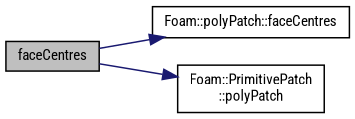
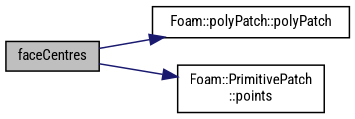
node "Foam::polyPatch::faceCentres": label "Foam::polyPatch::faceCentres" -> "Foam::polyPatch::polyPatch"
node "Foam::PrimitivePatch ::polyPatch": label "Foam::PrimitivePatch ::polyPatch" -> "Foam::PrimitivePatch ::points"
